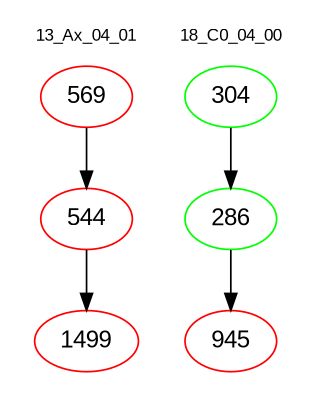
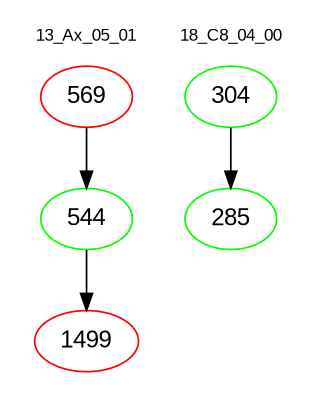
cluster "13_Ax_04_01": label "13_Ax_04_01" -> "13_Ax_05_01"
cluster "18_C0_04_00": label "18_C0_04_00" -> "18_C8_04_00"
node "544": color red -> green
node "286": label "286" -> "285"
node "945": removed
